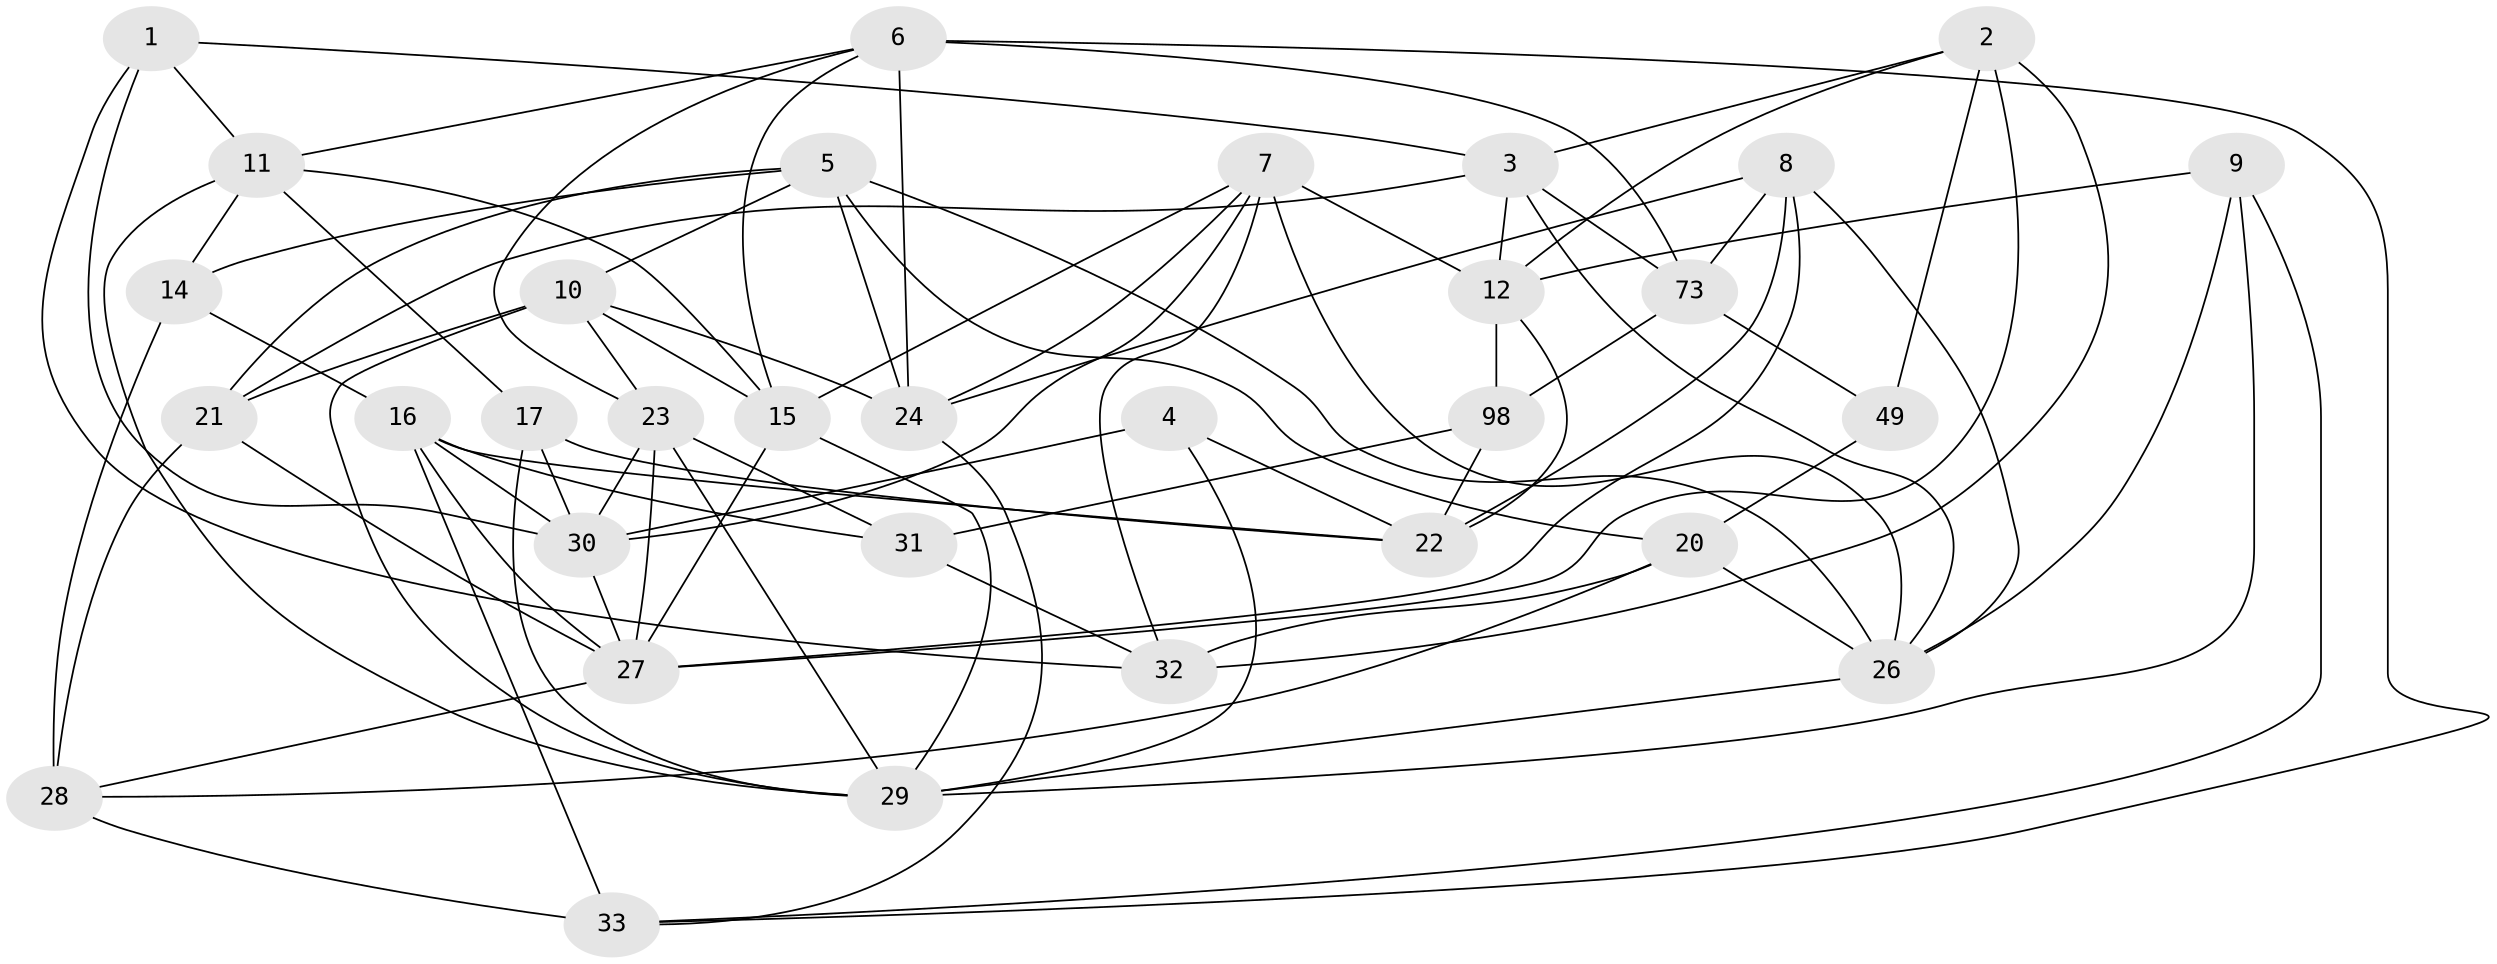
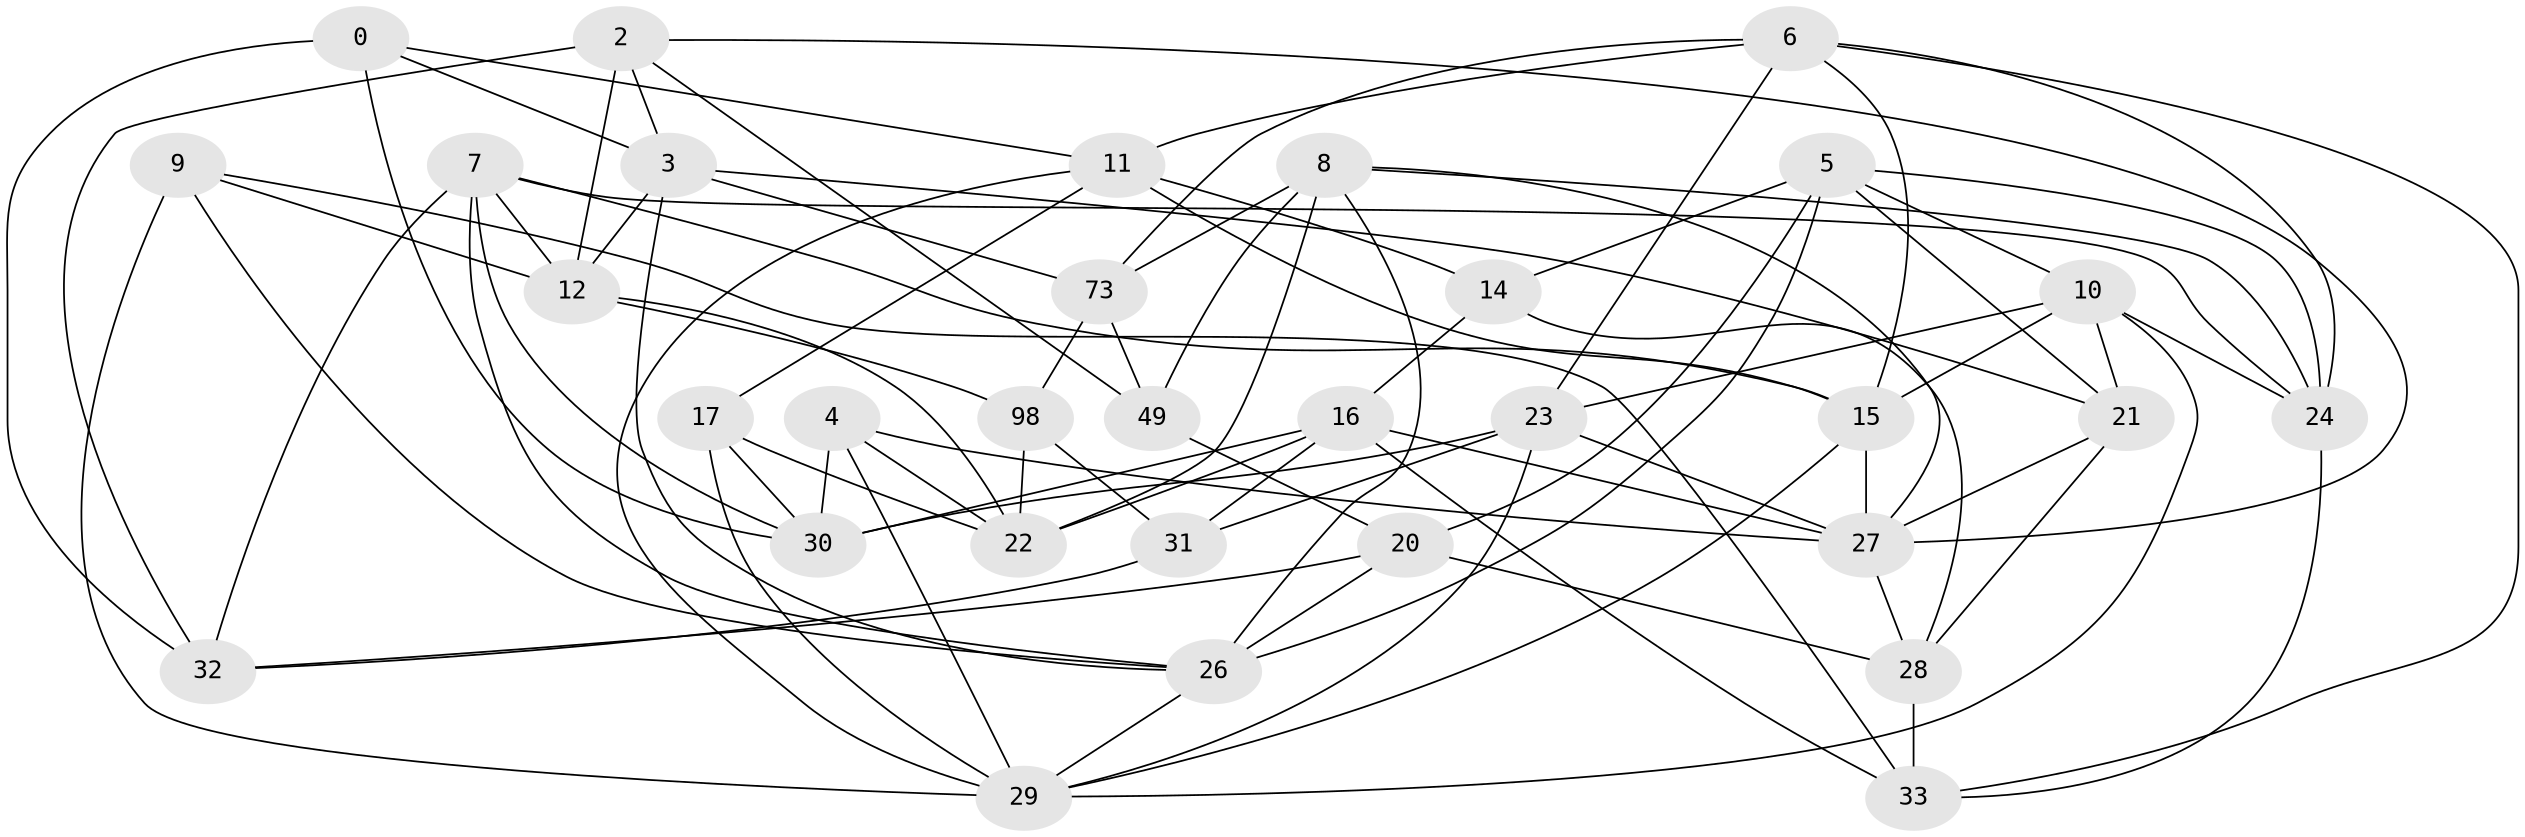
node "1": label "1" -> "0"
edge "8" -- "49": added
edge "30" -- "27": now "4" -- "27"
